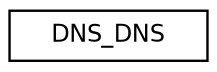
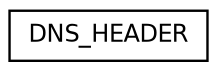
node "DNS_DNS": label "DNS_DNS" -> "DNS_HEADER"
